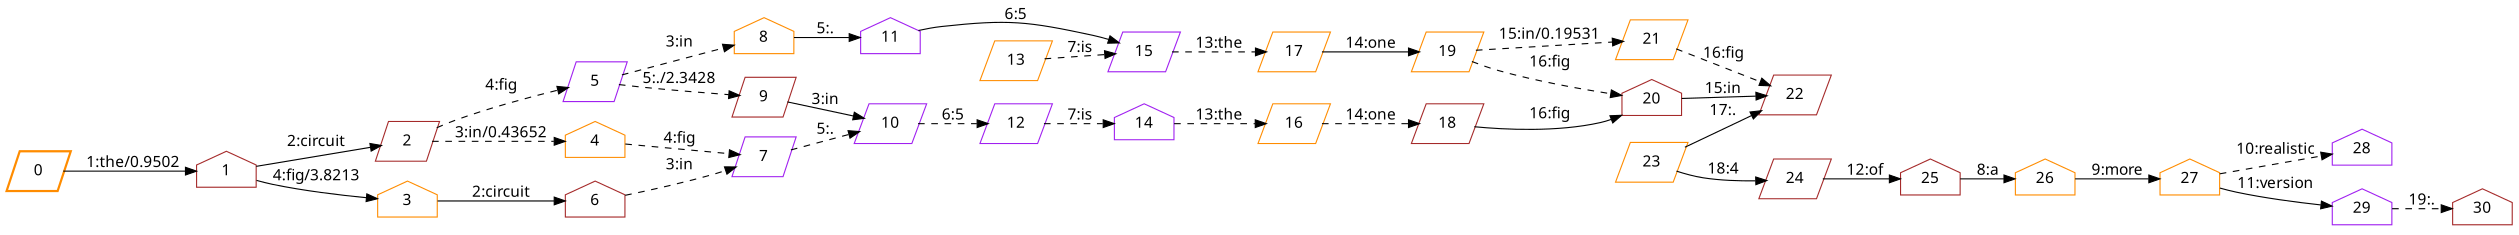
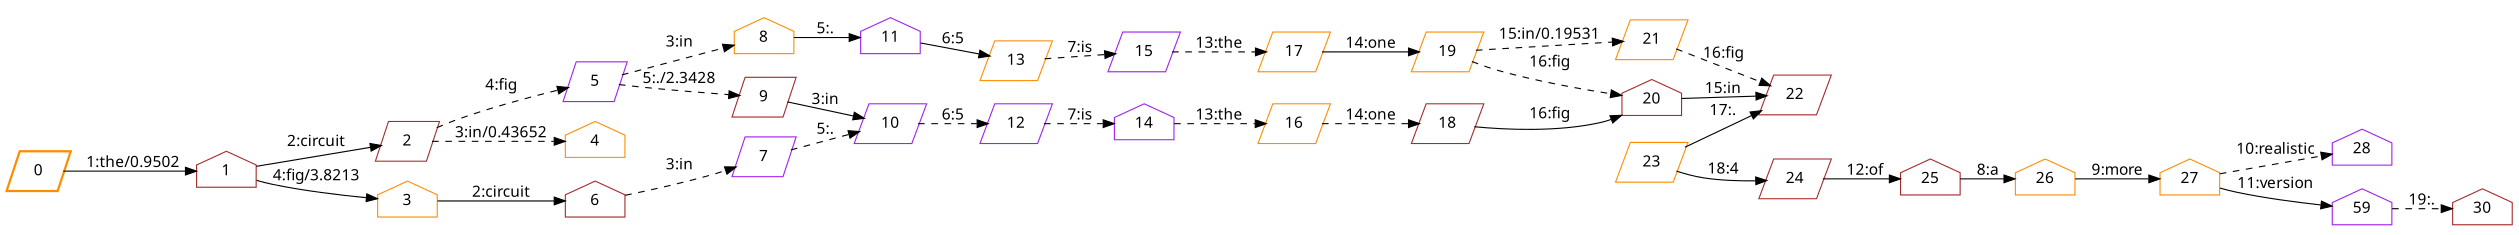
edge "11" -> "15": now "11" -> "13"
edge "4" -> "7": removed, label "4:fig"
node "29": label "29" -> "59"
